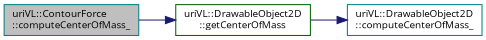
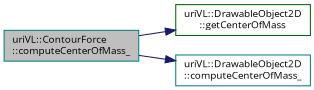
edge "uriVL::DrawableObject2D ::getCenterOfMass" -> "uriVL::DrawableObject2D ::computeCenterOfMass_": now "uriVL::ContourForce ::computeCenterOfMass_" -> "uriVL::DrawableObject2D ::computeCenterOfMass_"
